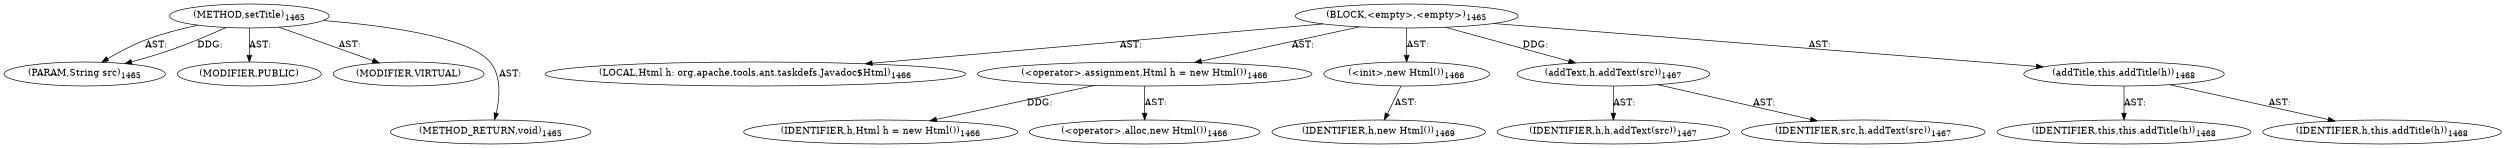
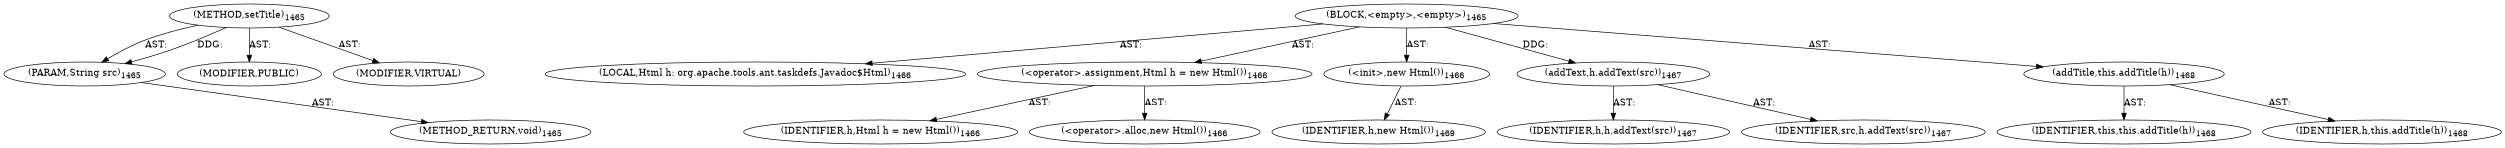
edge "(METHOD,setTitle)" -> "(METHOD_RETURN,void)": now "(PARAM,String src)" -> "(METHOD_RETURN,void)"
edge "(<operator>.assignment,Html h = new Html())" -> "(IDENTIFIER,h,Html h = new Html())": label "DDG: " -> "AST: "
